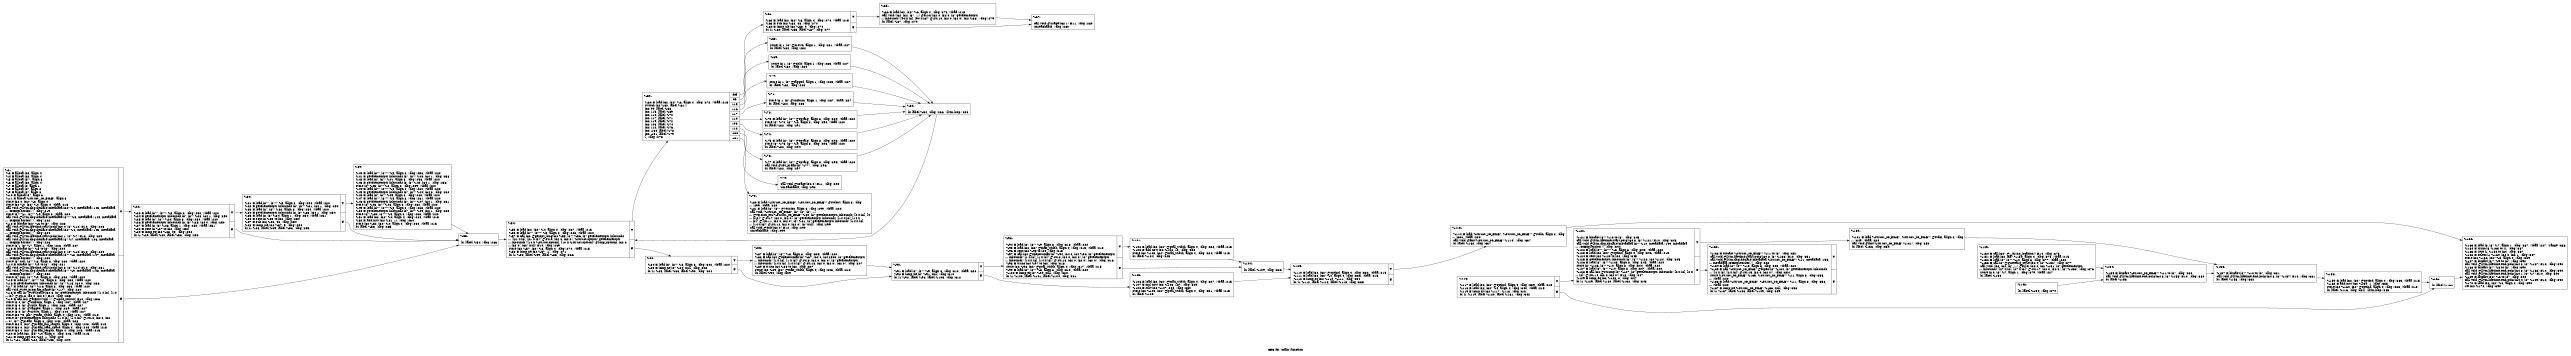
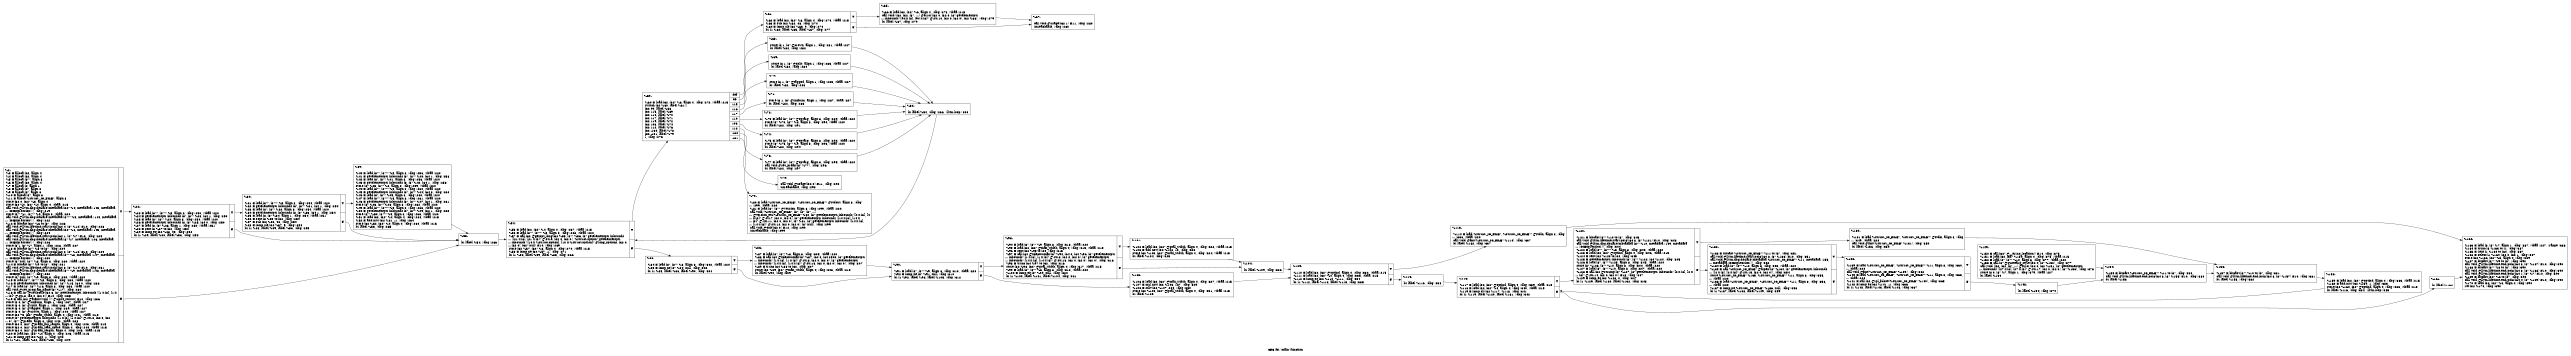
node "%138:": added
node "%115:": added
edge "%158:" -> "%161:": now "%158:" -> "%116:"
